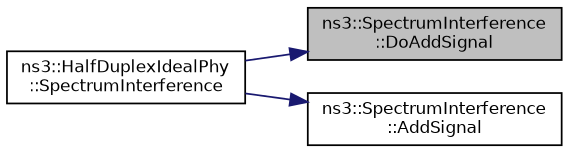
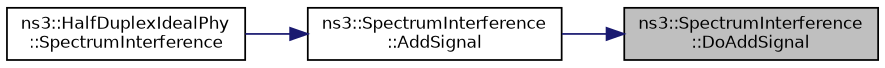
edge "ns3::HalfDuplexIdealPhy ::SpectrumInterference" -> "ns3::SpectrumInterference ::DoAddSignal": now "ns3::SpectrumInterference ::AddSignal" -> "ns3::SpectrumInterference ::DoAddSignal"
